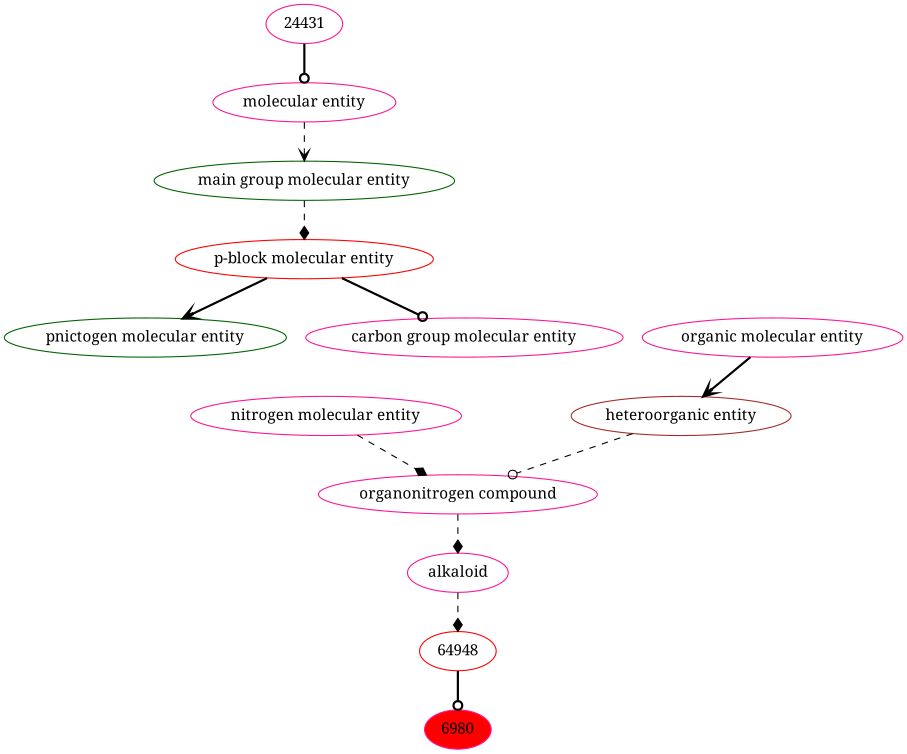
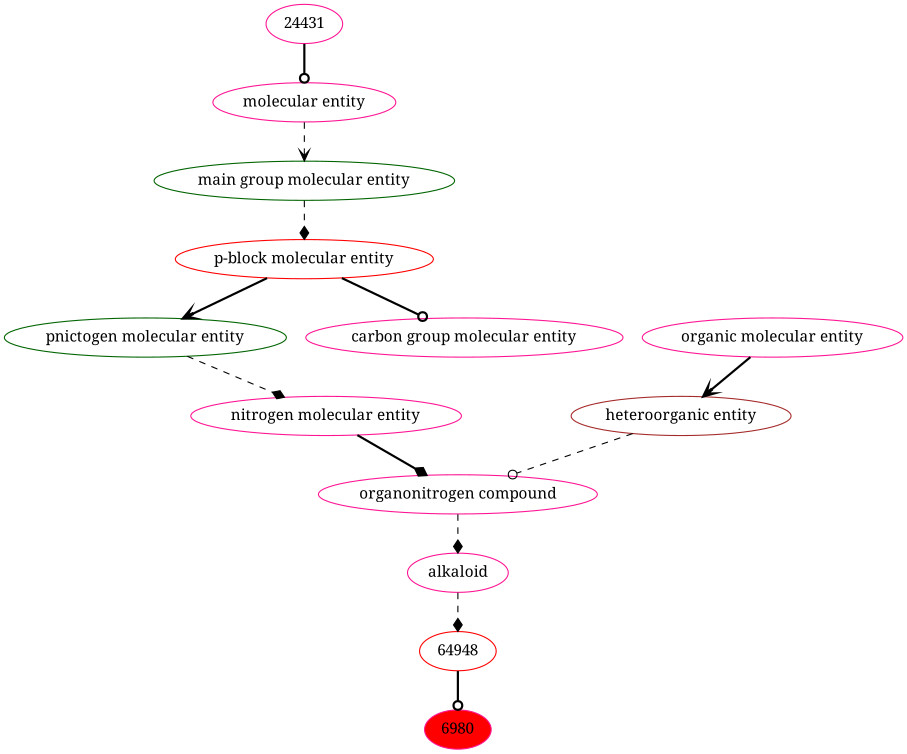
edge "pnictogen molecular entity" -> "nitrogen molecular entity": added
edge "nitrogen molecular entity" -> "organonitrogen compound": style dashed -> bold
